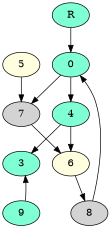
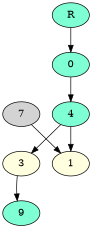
node "5": removed
edge "0" -> "7": removed
node "3": fillcolor aquamarine -> lightyellow
node "6": label "6" -> "1"
edge "9" -> "3": reversed
node "8": removed
